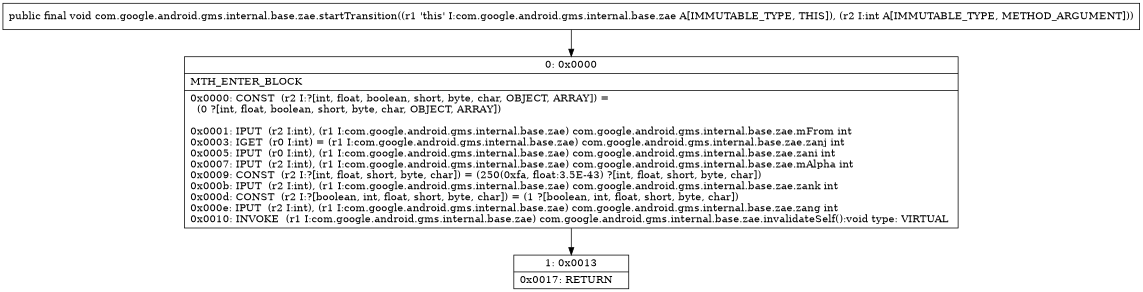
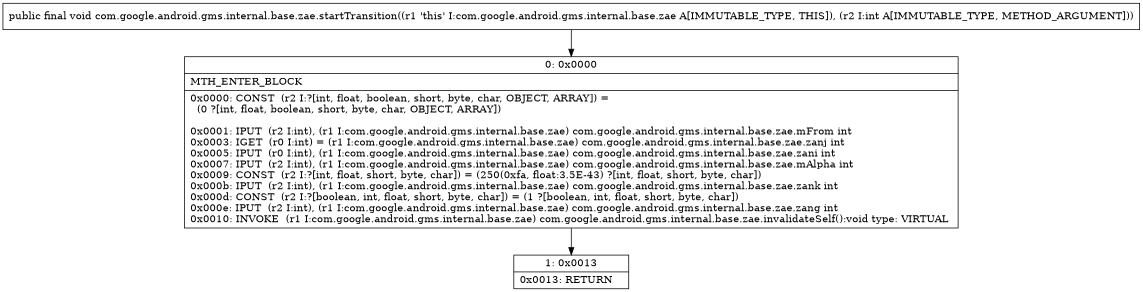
node "1: 0x0013": text "0x0017: RETURN" -> "0x0013: RETURN"
